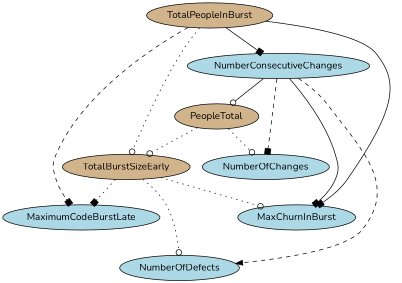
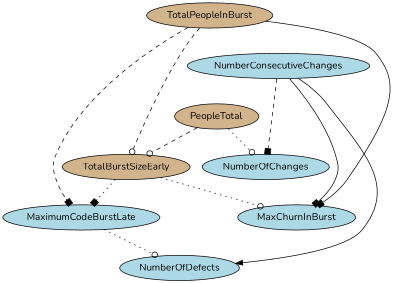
edge "TotalPeopleInBurst" -> "NumberConsecutiveChanges": removed
edge "TotalPeopleInBurst" -> "TotalBurstSizeEarly": style dotted -> dashed
edge "NumberConsecutiveChanges" -> "PeopleTotal": removed
edge "PeopleTotal" -> "TotalBurstSizeEarly": style dotted -> dashed
edge "NumberConsecutiveChanges" -> "NumberOfDefects": style dashed -> solid
edge "TotalBurstSizeEarly" -> "NumberOfDefects": now "MaximumCodeBurstLate" -> "NumberOfDefects"
